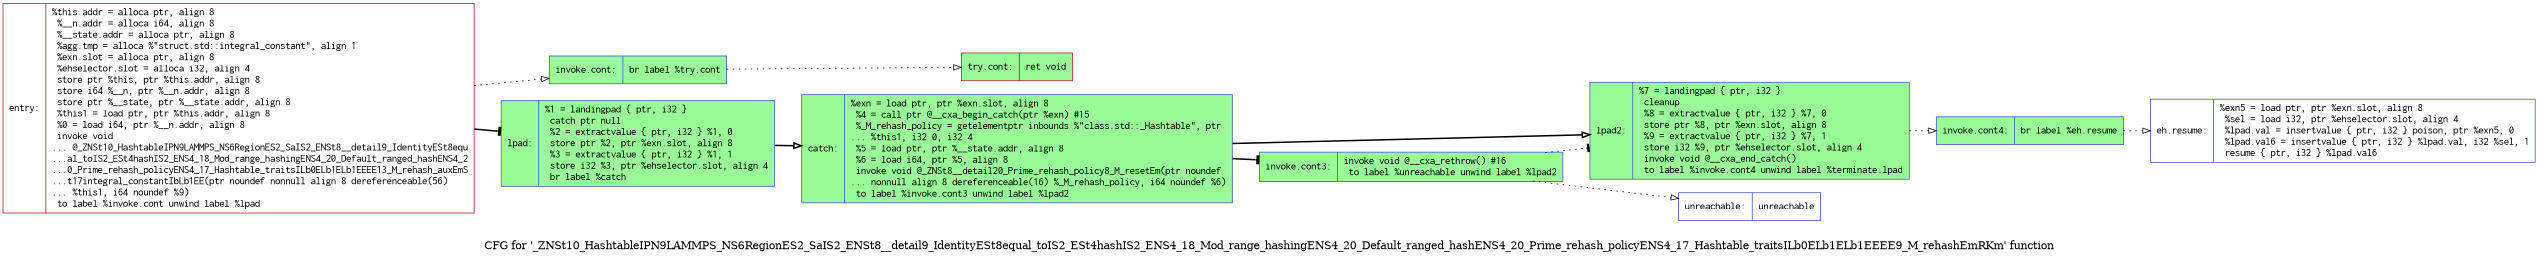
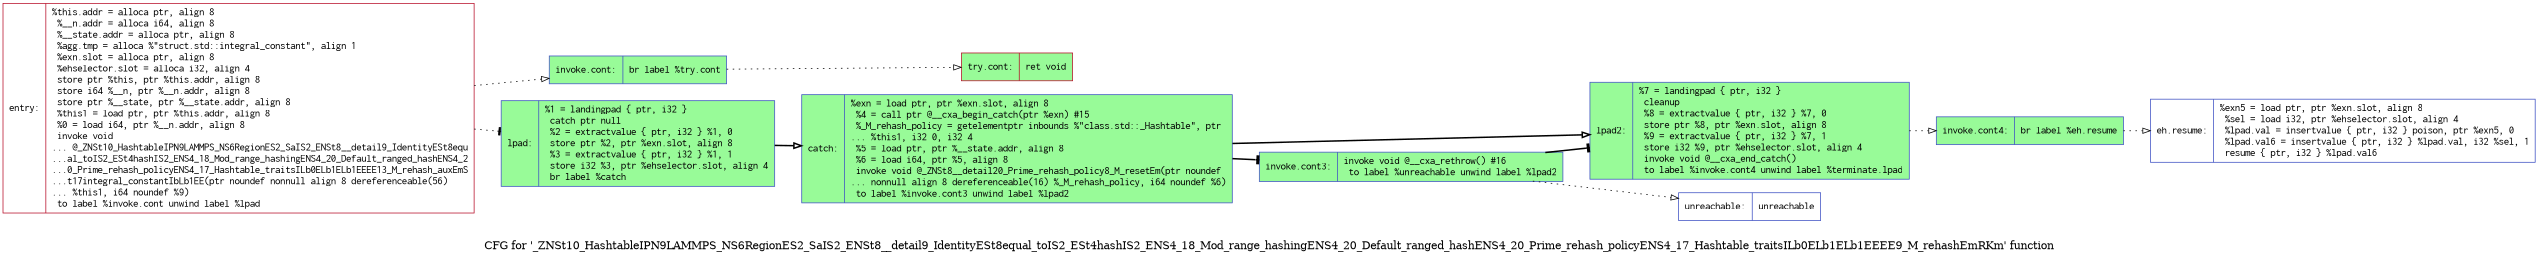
edge "entry:" -> "lpad:": style bold -> dotted
edge "invoke.cont3:" -> "lpad2:": style dotted -> bold
